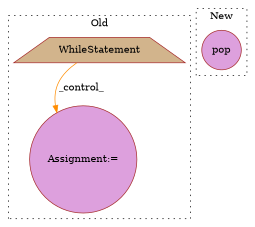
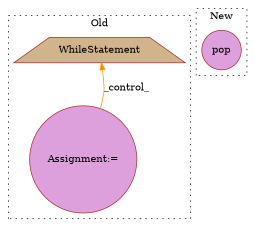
edge "WhileStatement" -> "Assignment:=": reversed
